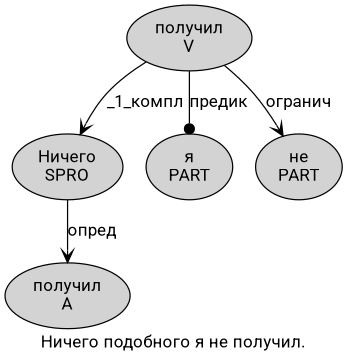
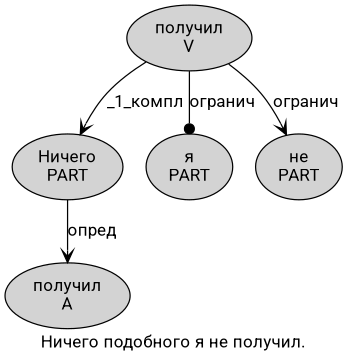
edge "получил V" -> "я PART": label "предик" -> "огранич"
node "Ничего SPRO": label "Ничего SPRO" -> "Ничего PART"
